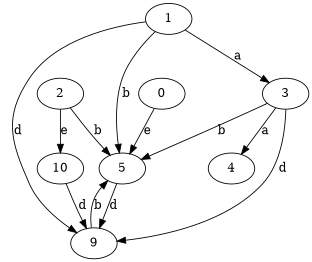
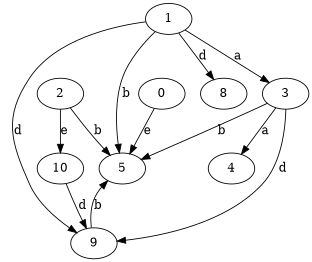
node "8": added
edge "5" -> "9": removed, label "d"
